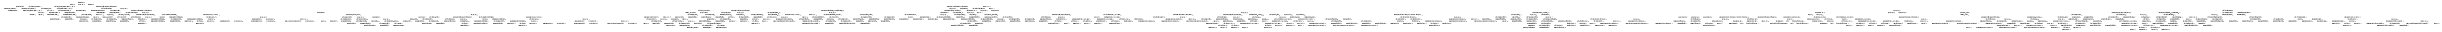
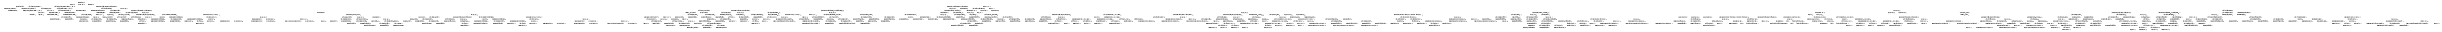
node "(<operator>.logicalNot,!ReadOK(tif, &nextnextdir, 8))": added
